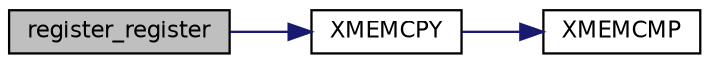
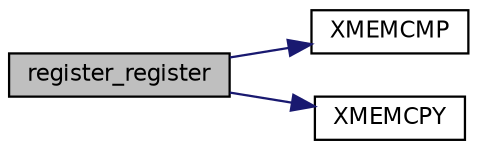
edge "XMEMCPY" -> "XMEMCMP": now "register_register" -> "XMEMCMP"
